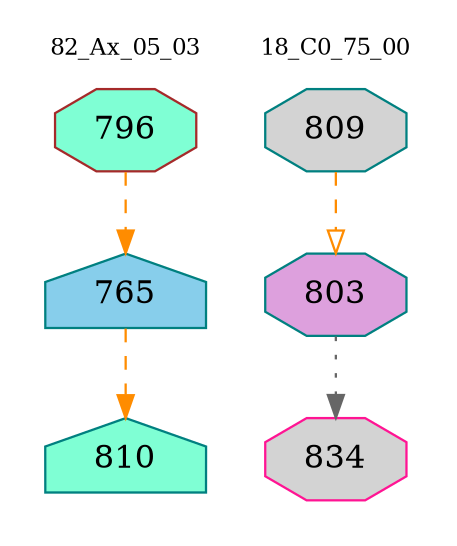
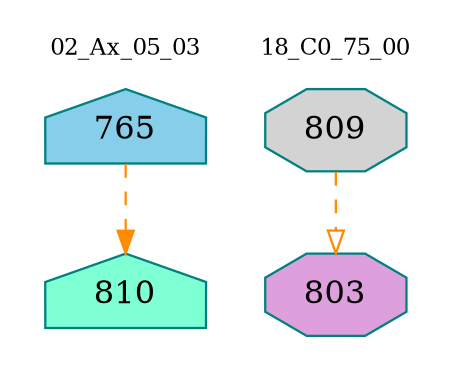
cluster "82_Ax_05_03": label "82_Ax_05_03" -> "02_Ax_05_03"
node "796": removed
node "834": removed
